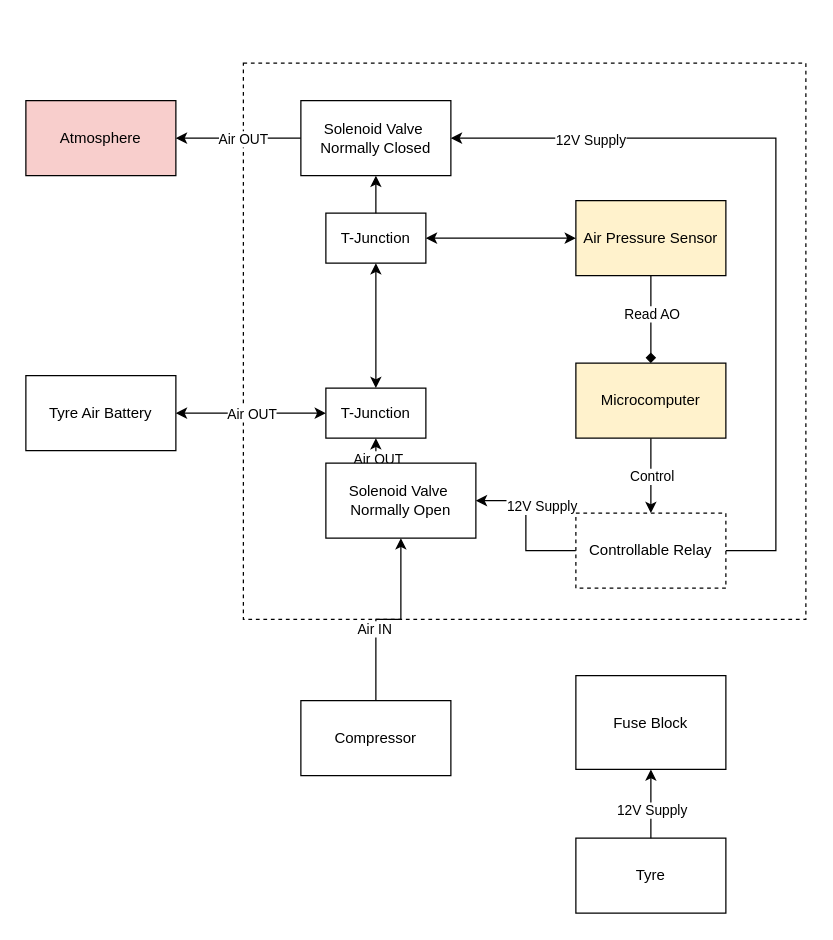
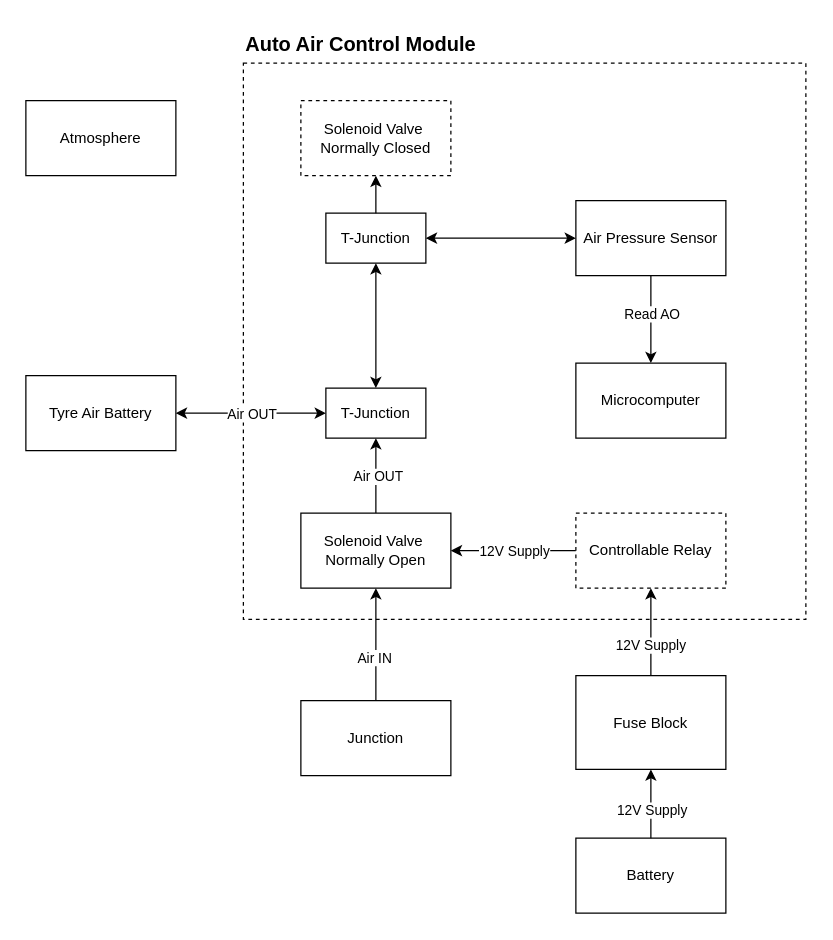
node "Auto Air Control Module": added
node "Atmosphere": fillcolor #f8cecc -> #ffffff
edge "Solenoid Valve Normally Closed" -> "Atmosphere": removed, label "Air OUT"
node "Solenoid Valve Normally Closed": style solid -> dashed
edge "Controllable Relay" -> "Solenoid Valve Normally Closed": removed, label "12V Supply"
node "Air Pressure Sensor": fillcolor #fff2cc -> #ffffff
edge "Air Pressure Sensor" -> "Microcomputer": arrowhead diamond -> classic
node "Microcomputer": fillcolor #fff2cc -> #ffffff
edge "Microcomputer" -> "Controllable Relay": removed, label "Control"
node "Solenoid Valve Normally Open": moved (401, 501) -> (376, 551)
edge "Fuse Block" -> "Controllable Relay": added, label "12V Supply"
node "Compressor": label "Compressor" -> "Junction"
node "Tyre": label "Tyre" -> "Battery"
